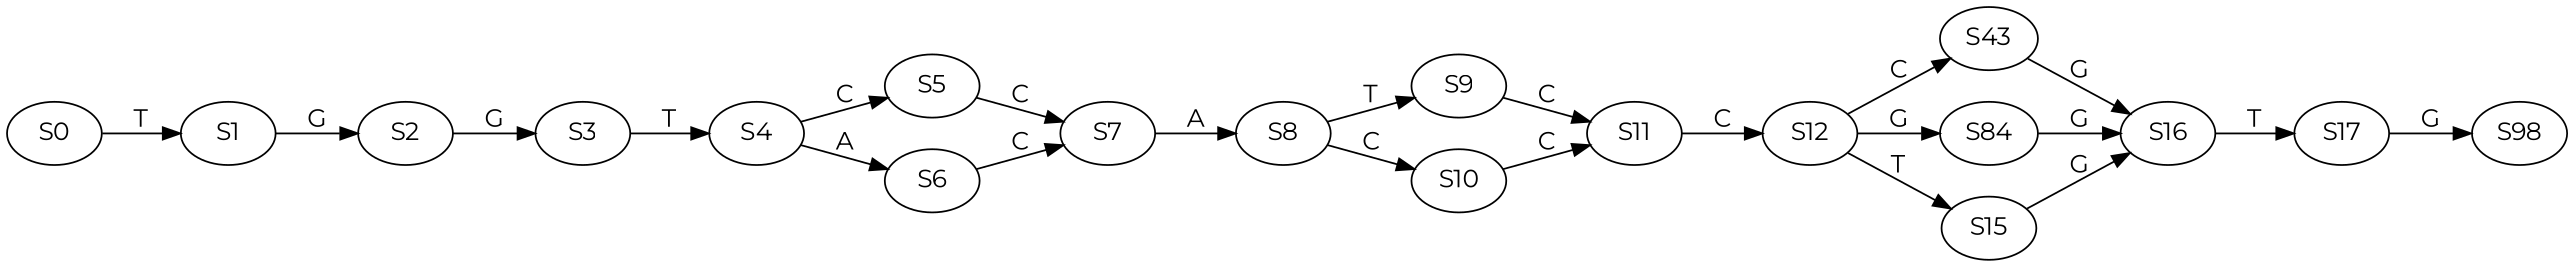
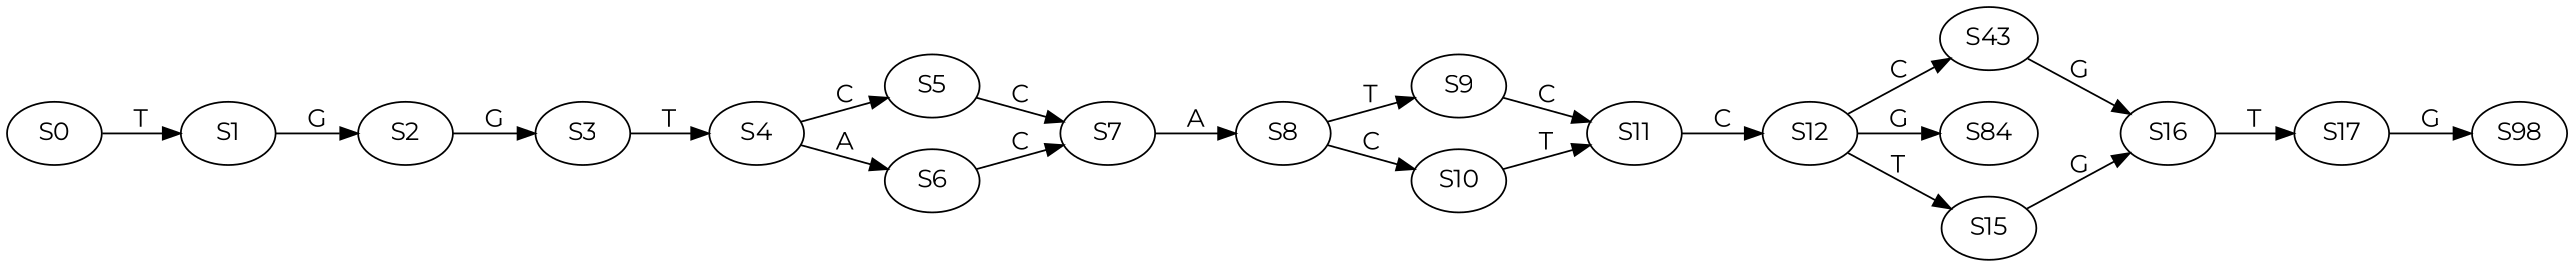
edge "S84" -> "S16": removed, label "G"
edge "S10" -> "S11": label "C" -> "T"
